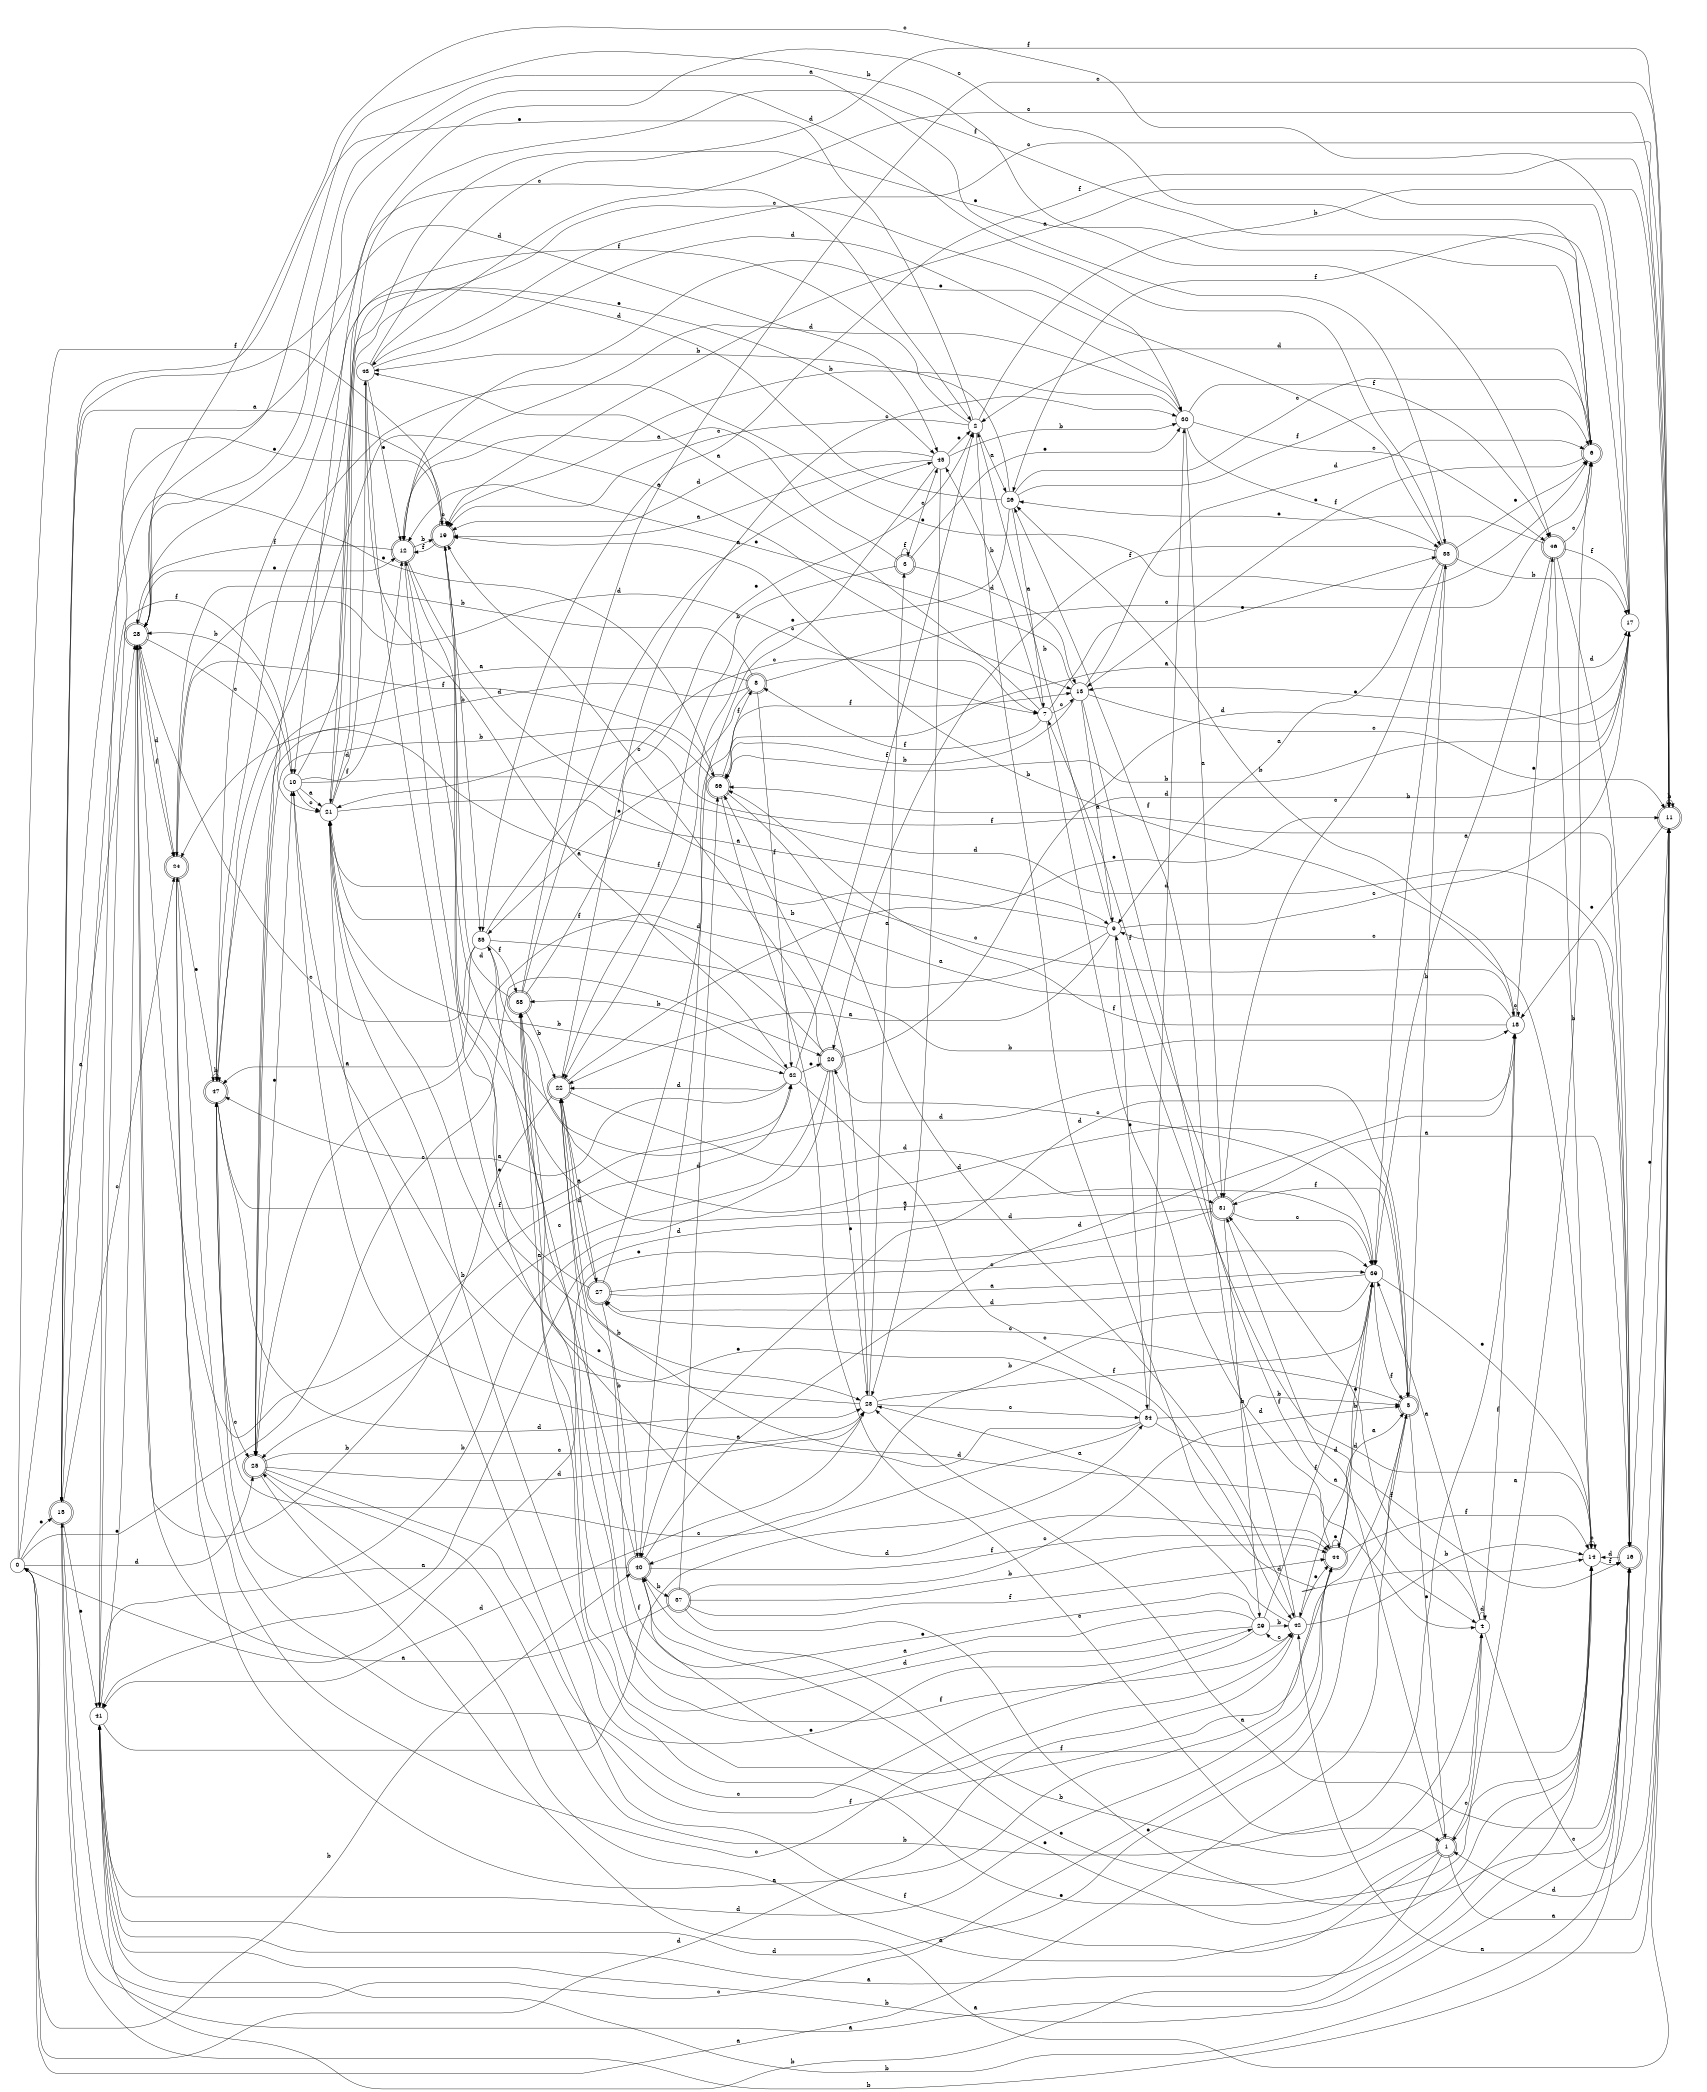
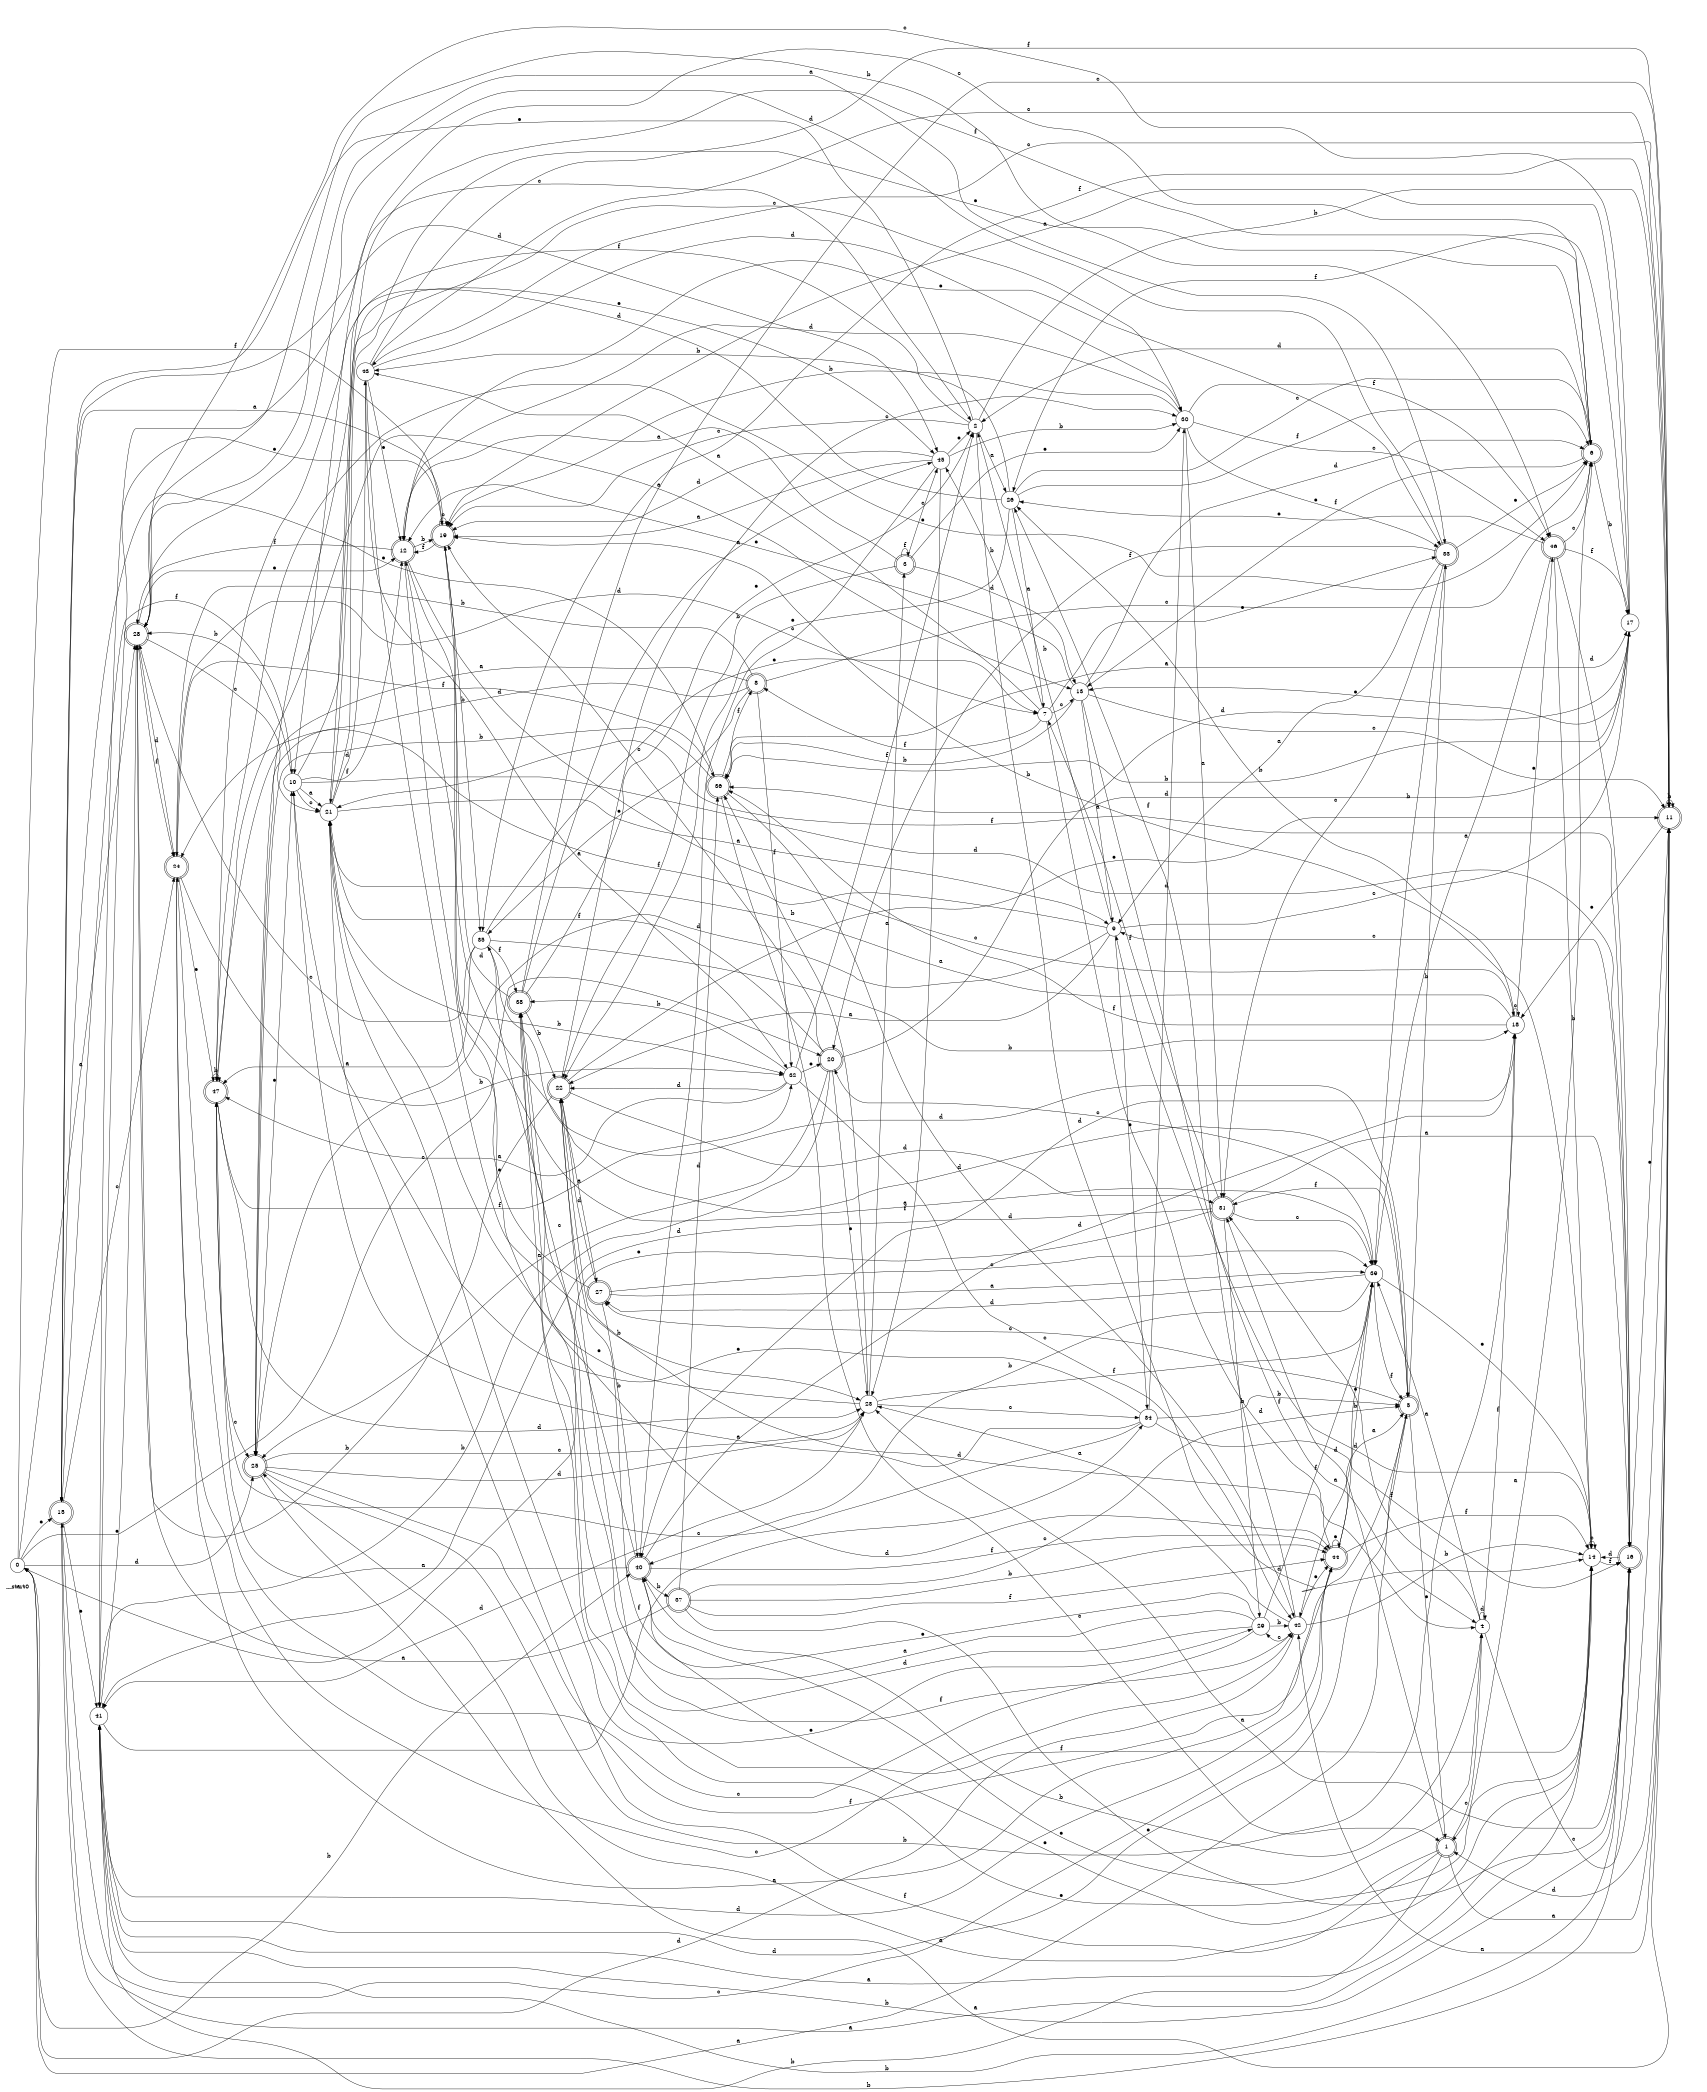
edge "33" -> "17": now "6" -> "17"
edge "35" -> "7": label "c" -> "e"
edge "27" -> "13": removed, label "f"
edge "28" -> "32": now "24" -> "32"
node "__start0": added
